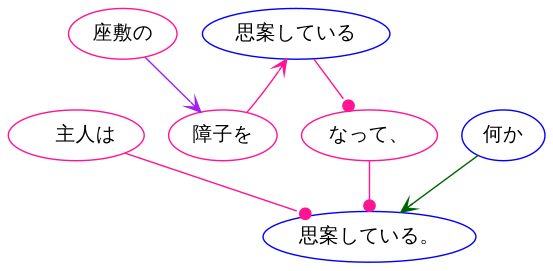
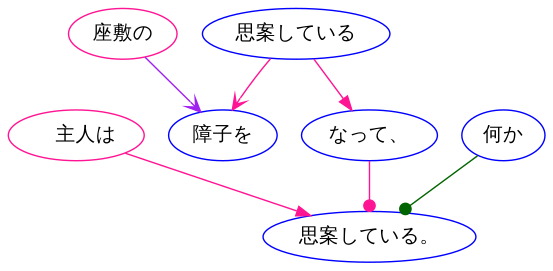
edge "思案している" -> "なって、": arrowhead dot -> normal
edge "障子を" -> "思案している": reversed
node "障子を": color deeppink -> blue
node "なって、": color deeppink -> blue
edge "何か" -> "思案している。": arrowhead vee -> dot
edge "主人は" -> "思案している。": arrowhead dot -> normal
